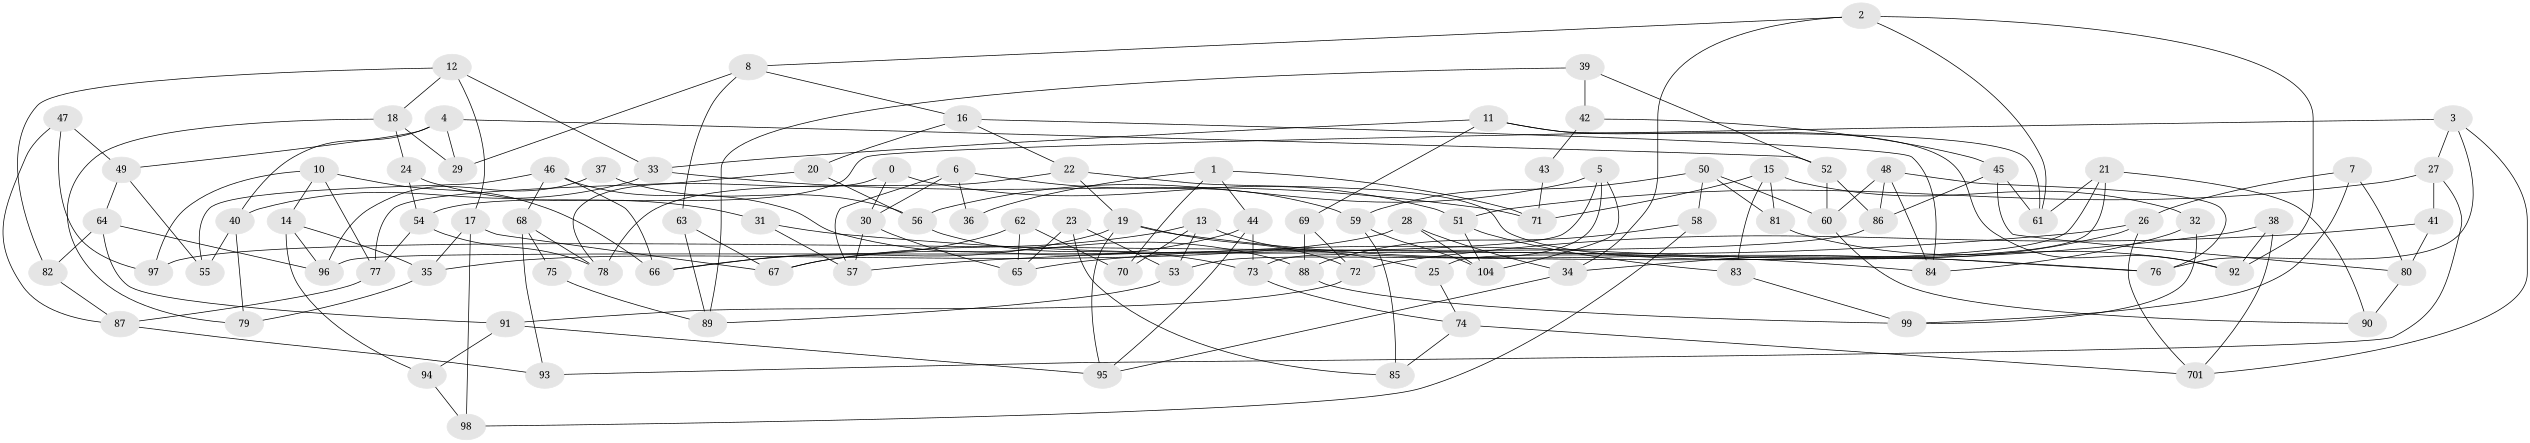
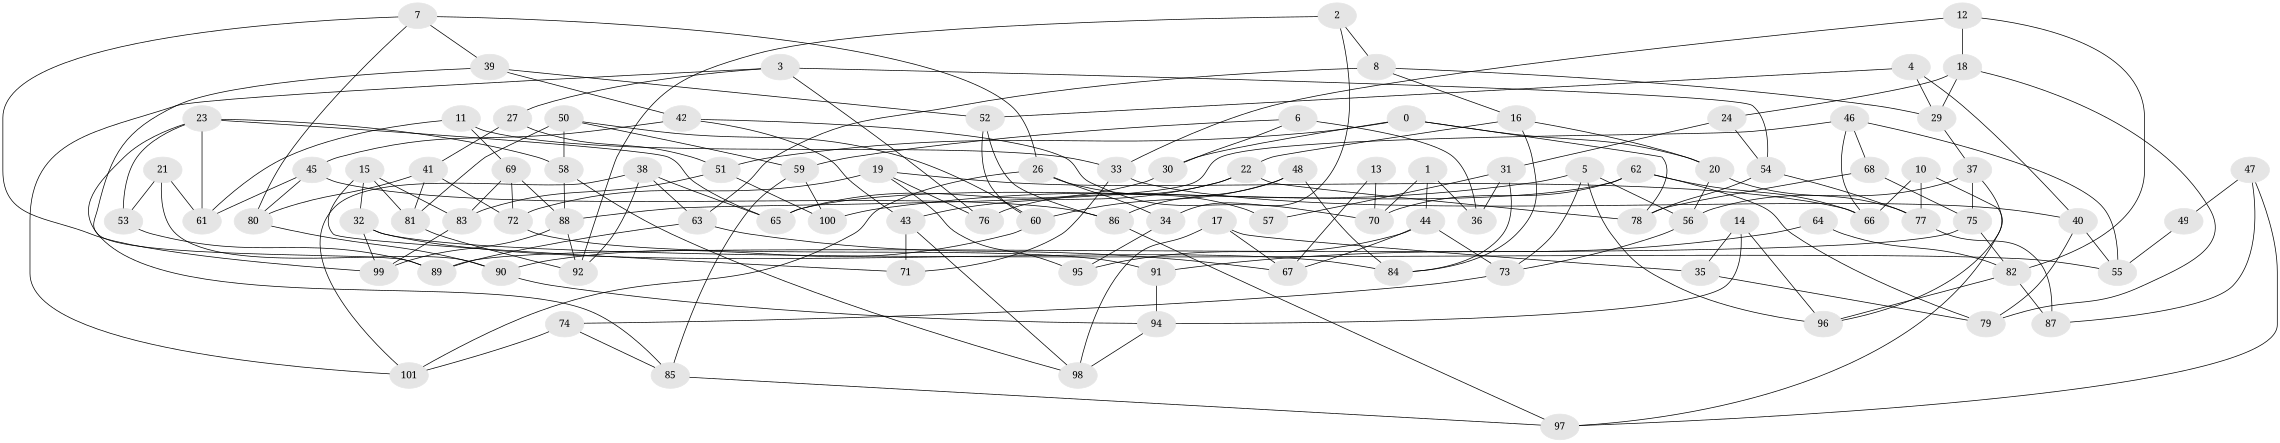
edge "7" -- "39": added
edge "2" -- "61": now "23" -- "61"
edge "23" -- "58": added
edge "0" -- "20": added
edge "12" -- "17": removed
edge "4" -- "49": removed
edge "29" -- "37": added
edge "11" -- "92": now "88" -- "92"
edge "42" -- "70": added
edge "1" -- "71": removed
edge "41" -- "81": added
edge "48" -- "76": removed
edge "69" -- "83": added
edge "49" -- "64": removed
edge "10" -- "14": removed
edge "38" -- "63": added
edge "22" -- "19": now "22" -- "43"
edge "37" -- "75": added
edge "31" -- "36": added
edge "6" -- "57": removed
node "28": removed
edge "62" -- "79": added
edge "64" -- "96": now "82" -- "96"
edge "30" -- "57": removed
edge "13" -- "53": removed
edge "75" -- "82": added
edge "32" -- "55": added
node "25": removed
node "104": label "104" -> "100"
edge "43" -- "98": added
edge "90" -- "94": added
edge "91" -- "95": removed
node "93": removed
node "701": label "701" -> "101"
edge "85" -- "97": added
